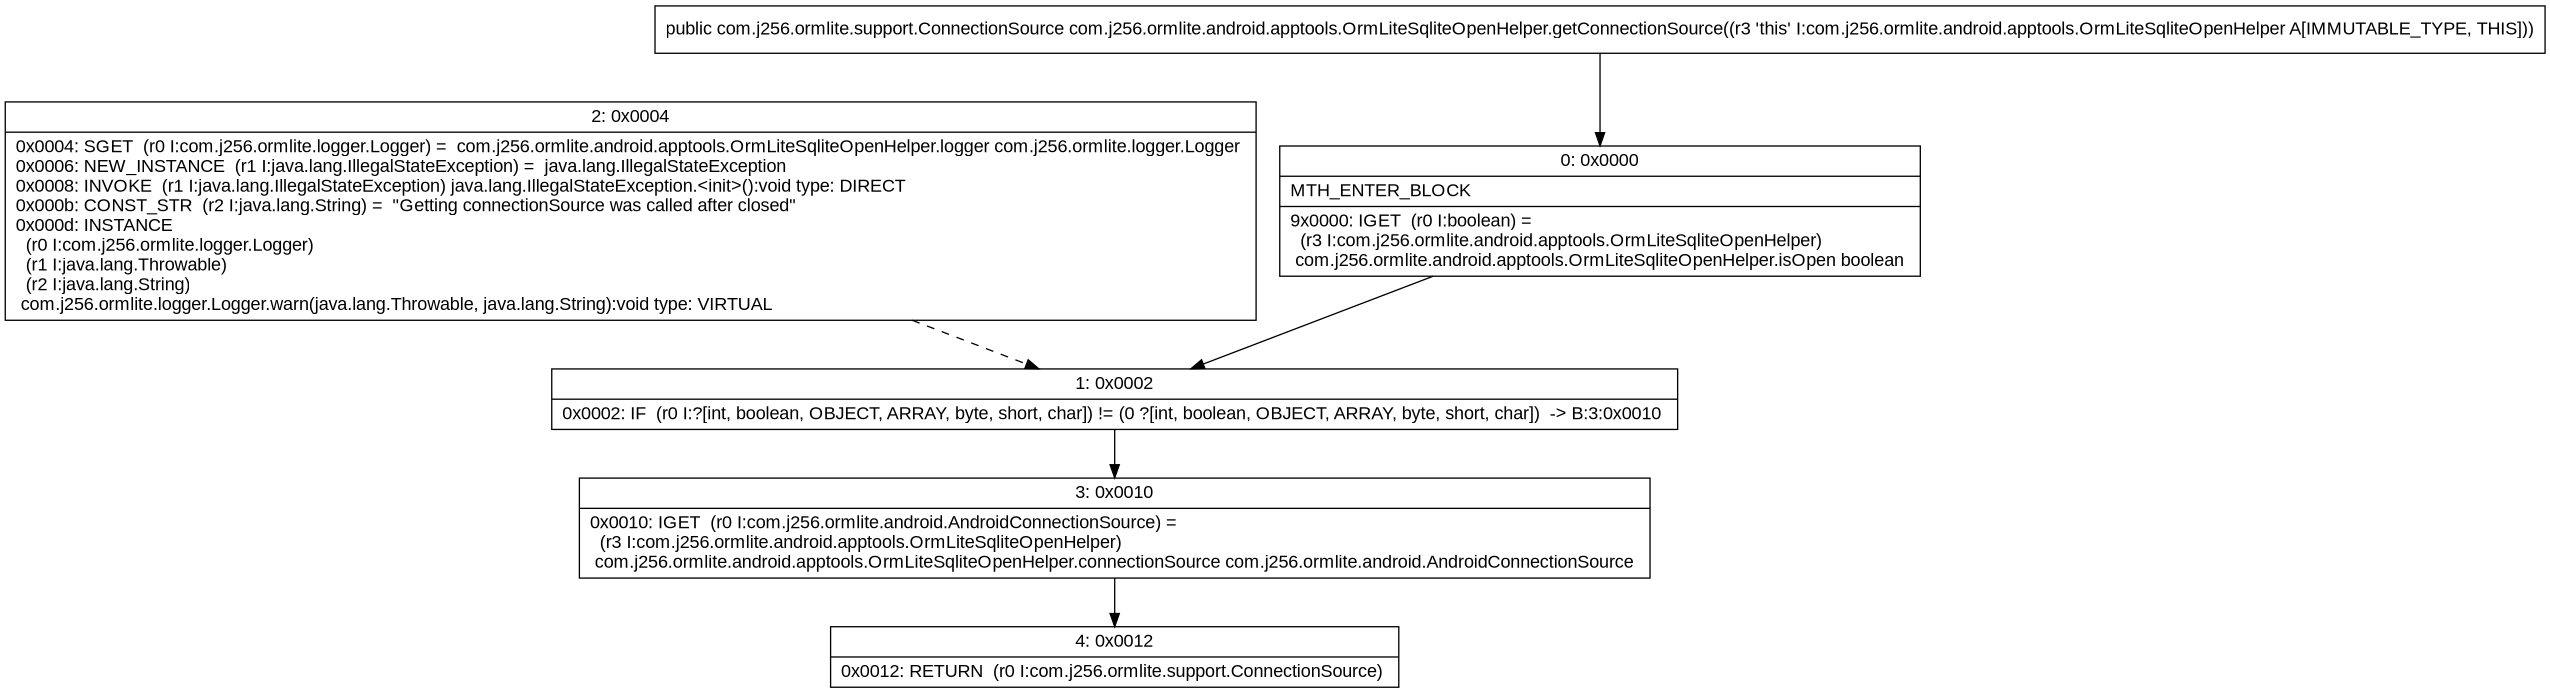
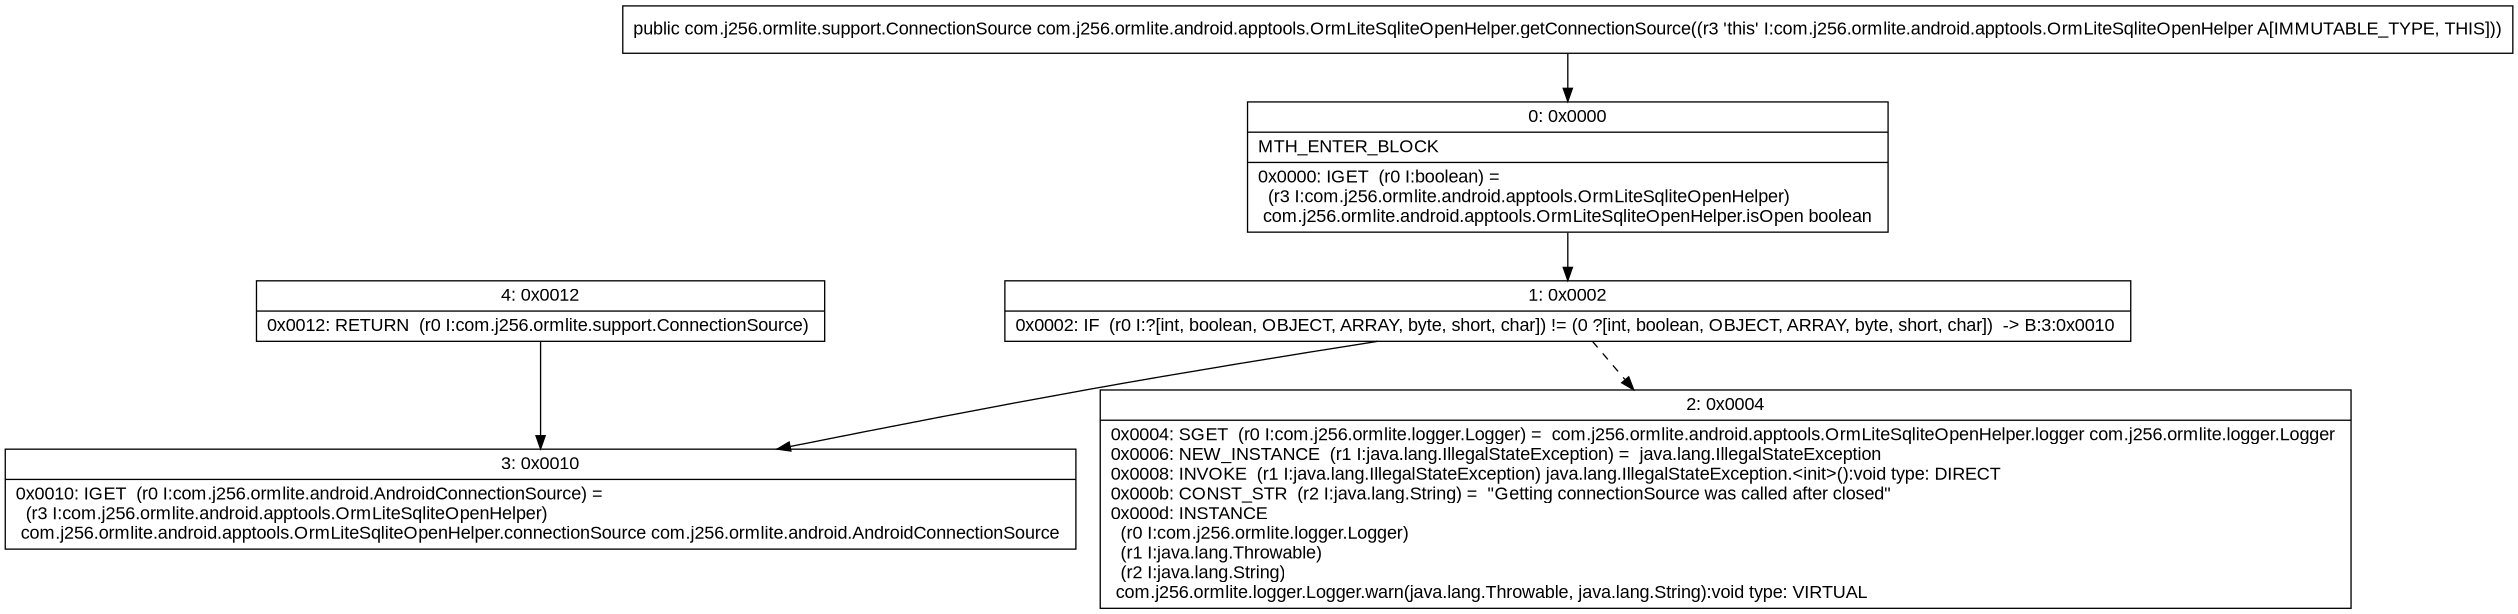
node "0: 0x0000": text "9x0000: IGET  (r0 I:boolean) =" -> "0x0000: IGET  (r0 I:boolean) ="
edge "2: 0x0004" -> "1: 0x0002": reversed
edge "3: 0x0010" -> "4: 0x0012": reversed
